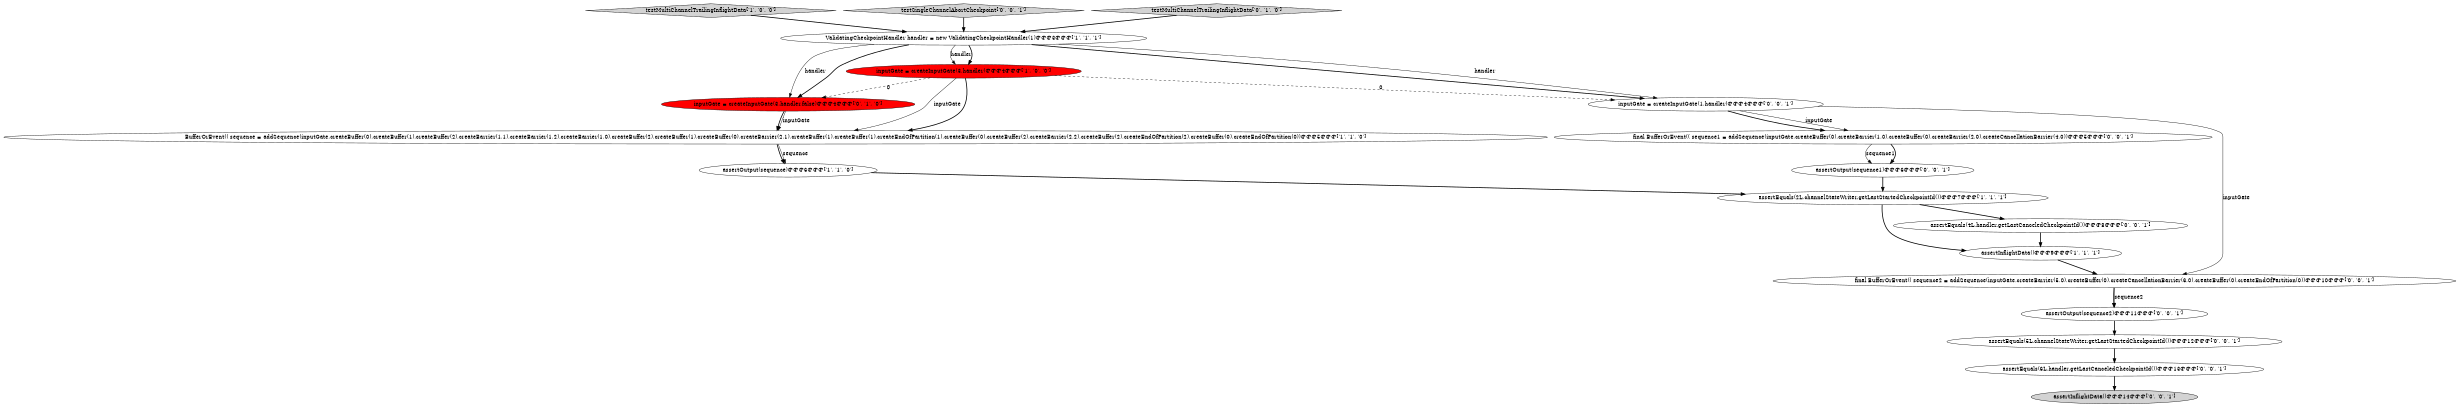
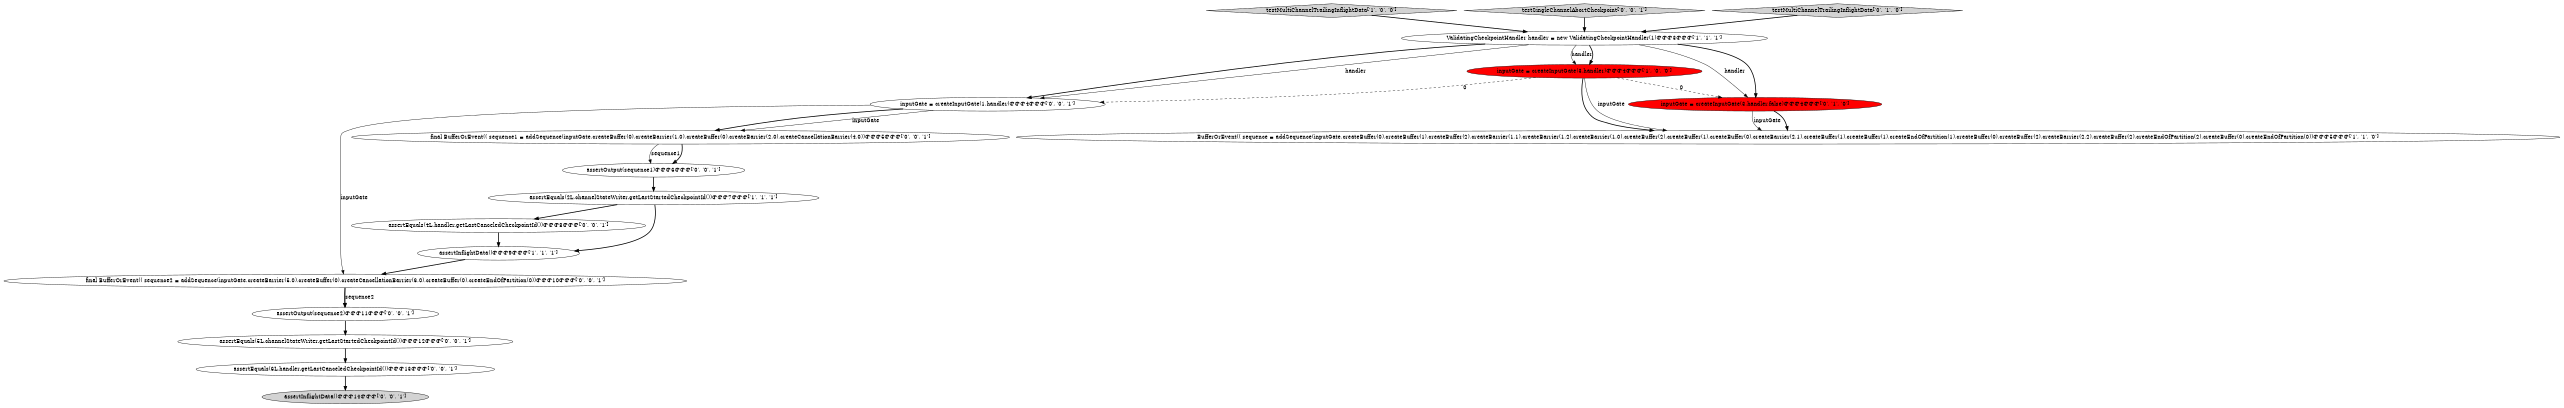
node "assertOutput(sequence)@@@6@@@['1', '1', '0']": removed
